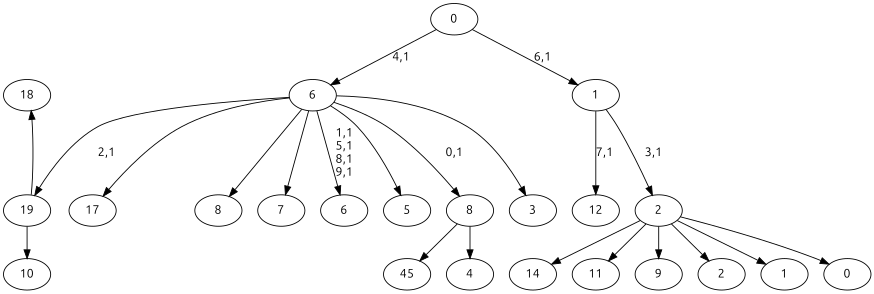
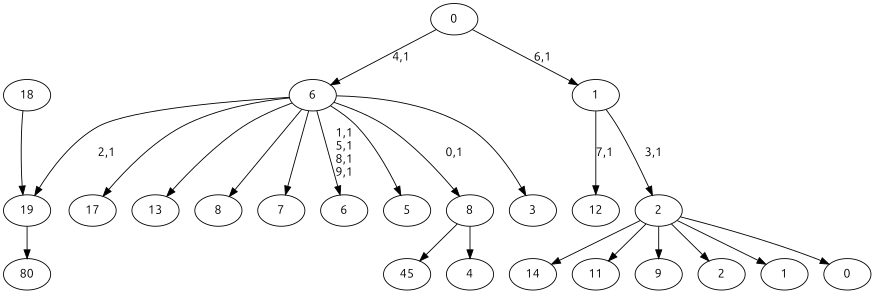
edge "19" -> "18": reversed
node "13": added
node "10": label "10" -> "80"
